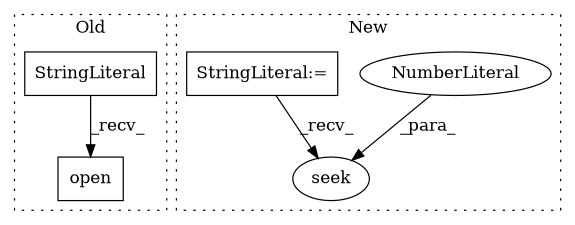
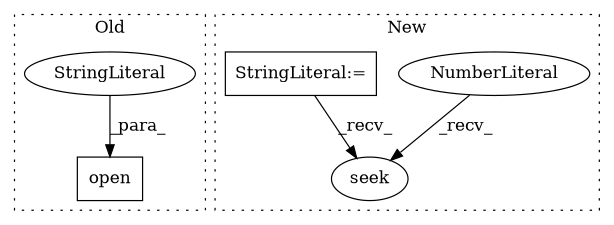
node "StringLiteral": shape box -> ellipse
edge "StringLiteral" -> "open": label "_recv_" -> "_para_"
edge "NumberLiteral" -> "seek": label "_para_" -> "_recv_"
